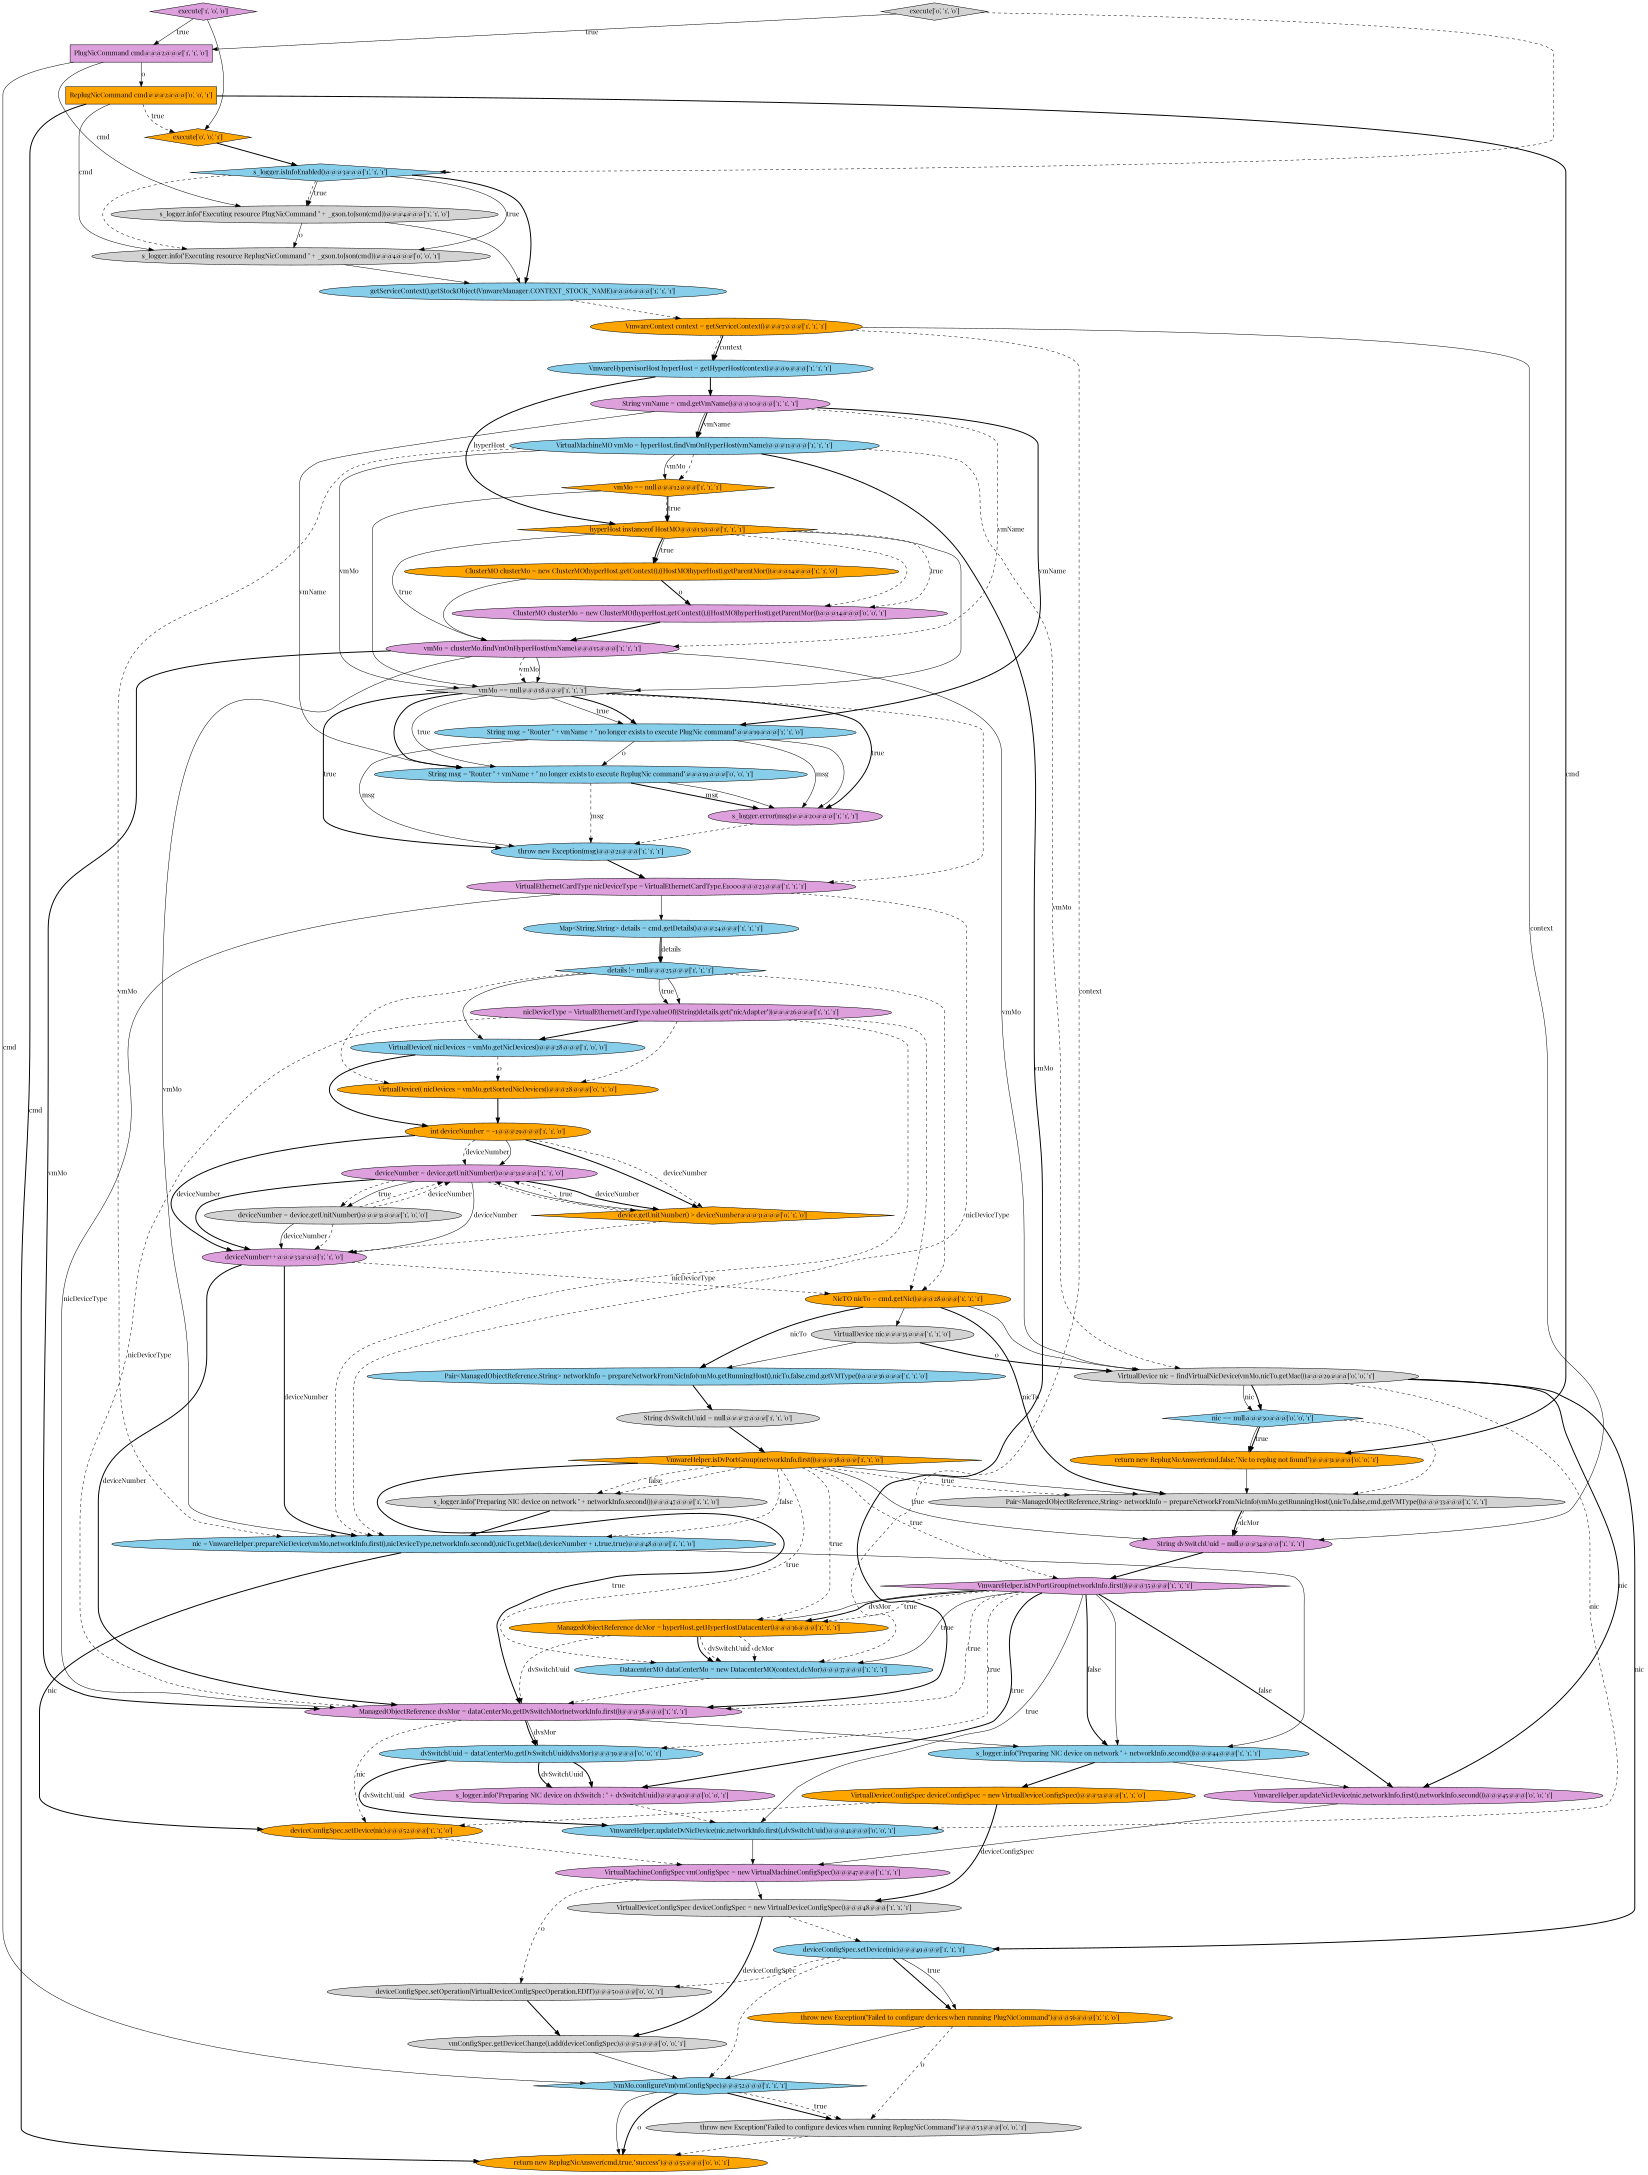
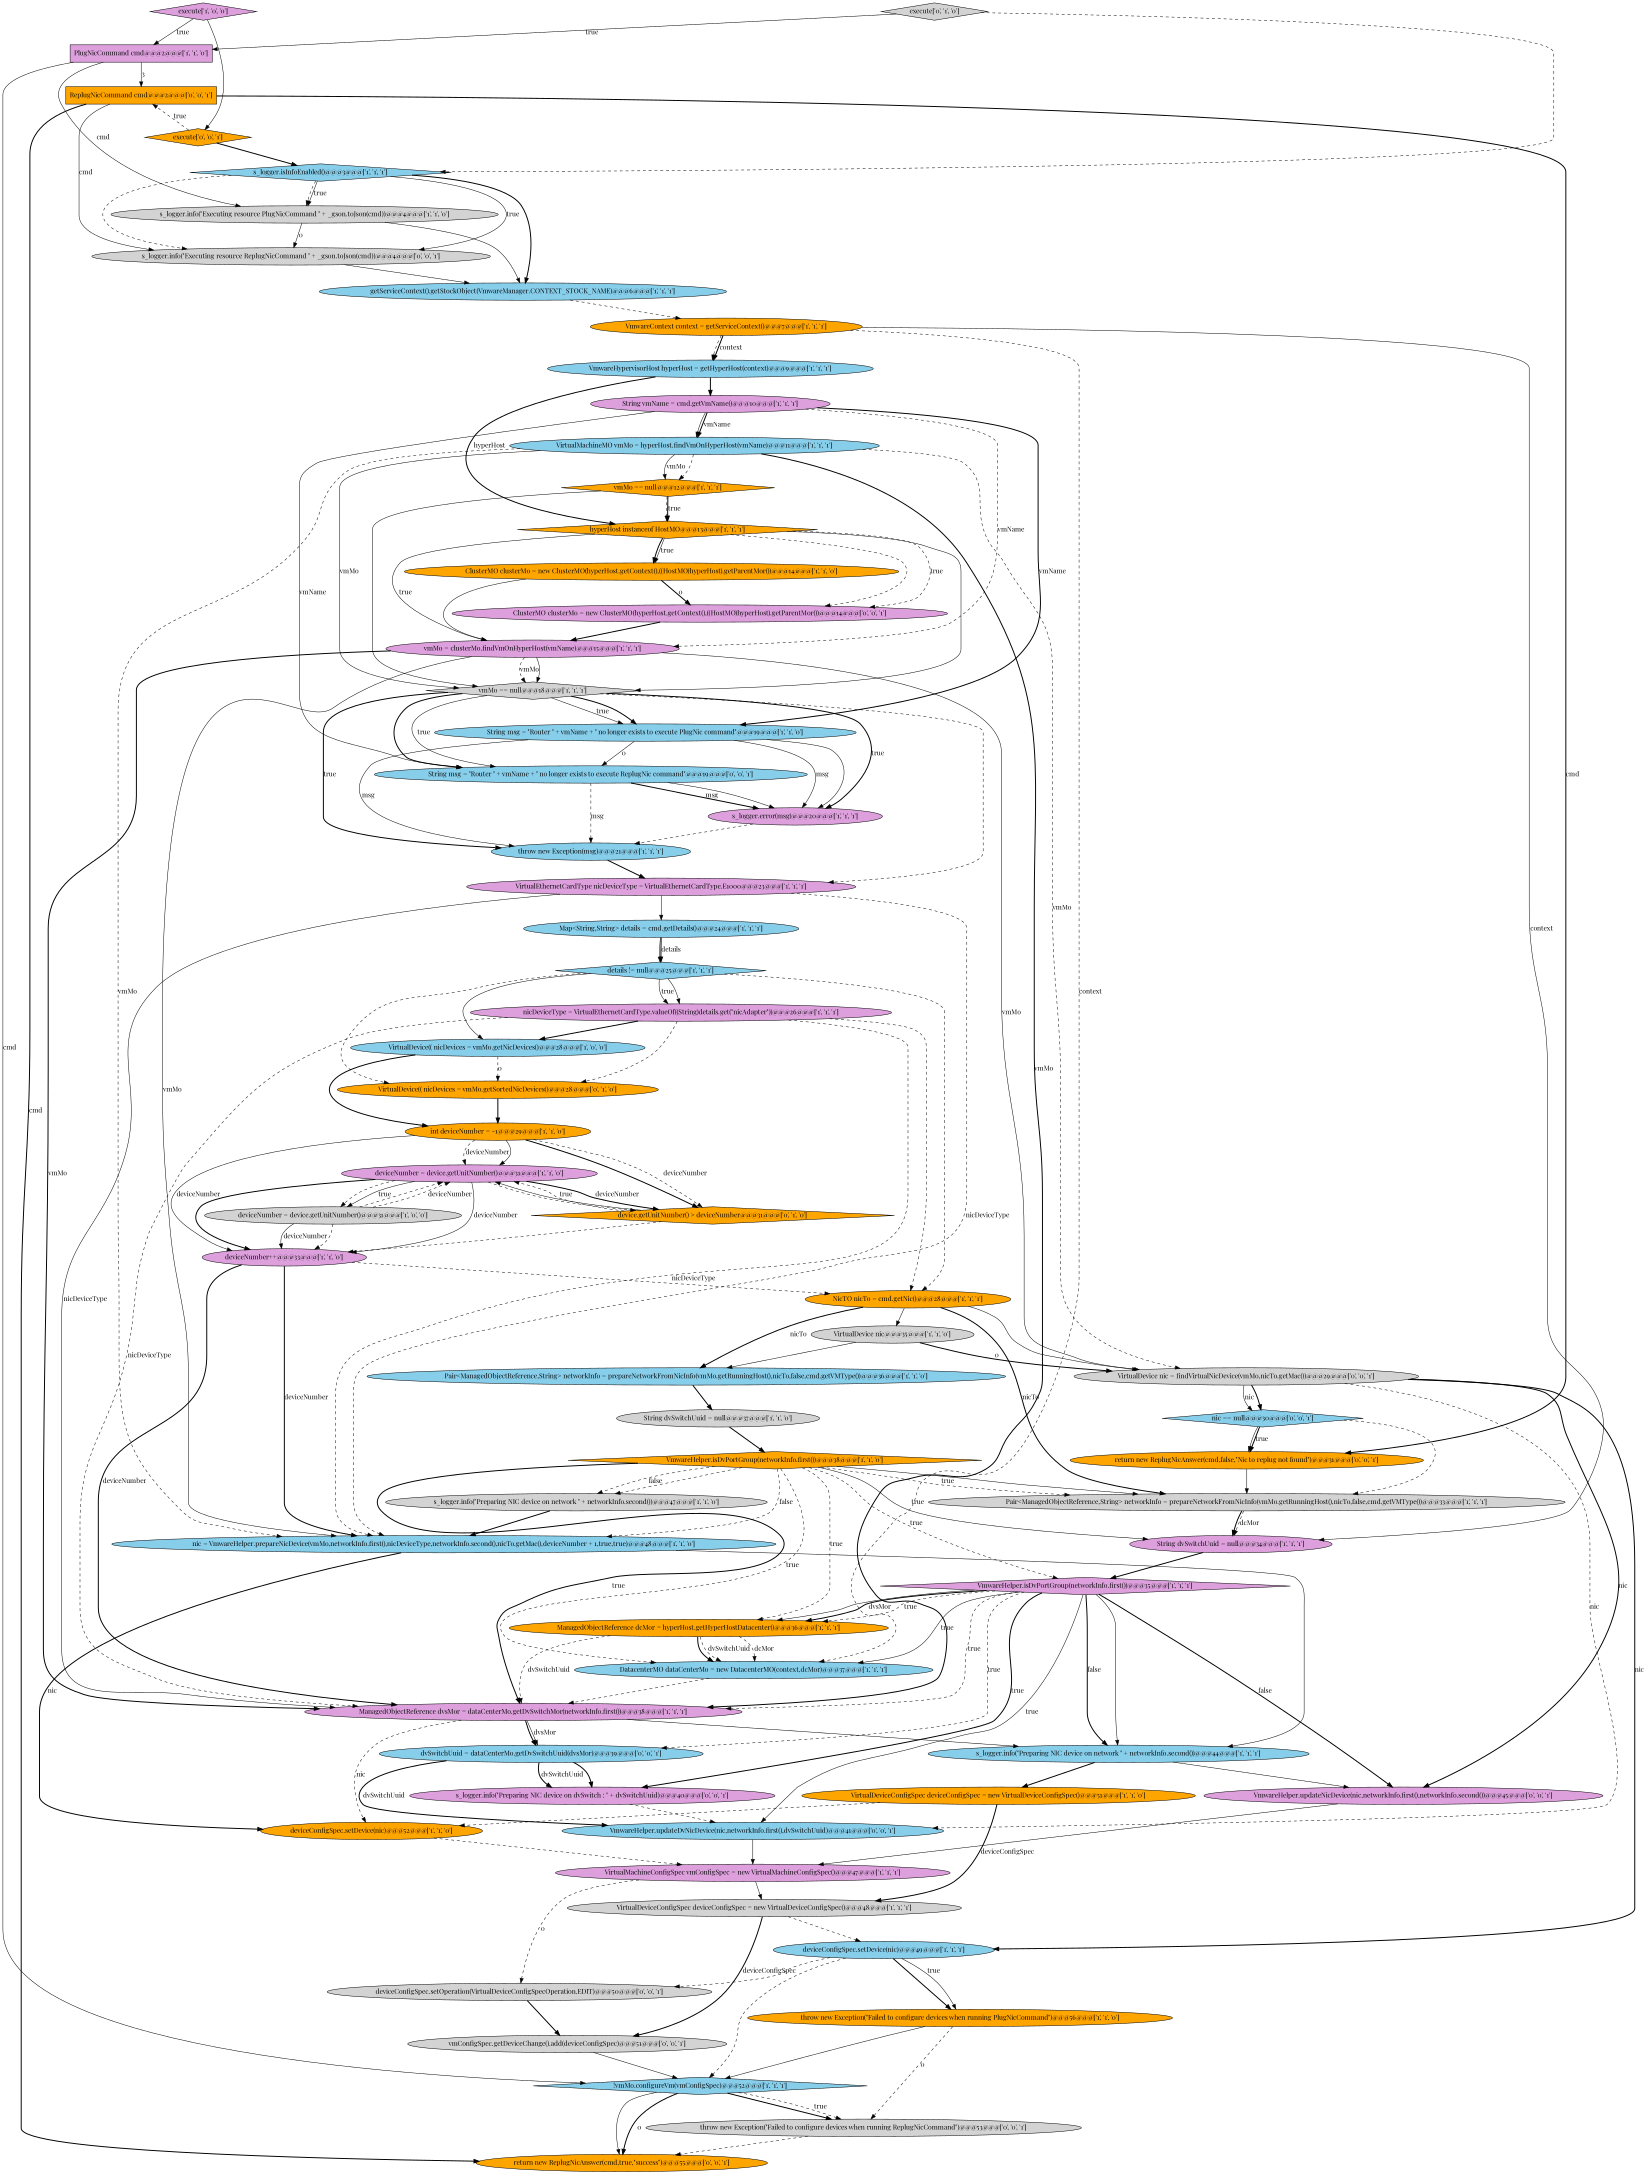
edge "PlugNicCommand cmd@@@2@@@['1', '1', '0']" -> "ReplugNicCommand cmd@@@2@@@['0', '0', '1']": label "0" -> "3"
edge "ReplugNicCommand cmd@@@2@@@['0', '0', '1']" -> "execute['0', '0', '1']": reversed
edge "int deviceNumber = -1@@@29@@@['1', '1', '0']" -> "deviceNumber++@@@33@@@['1', '1', '0']": style bold -> solid
